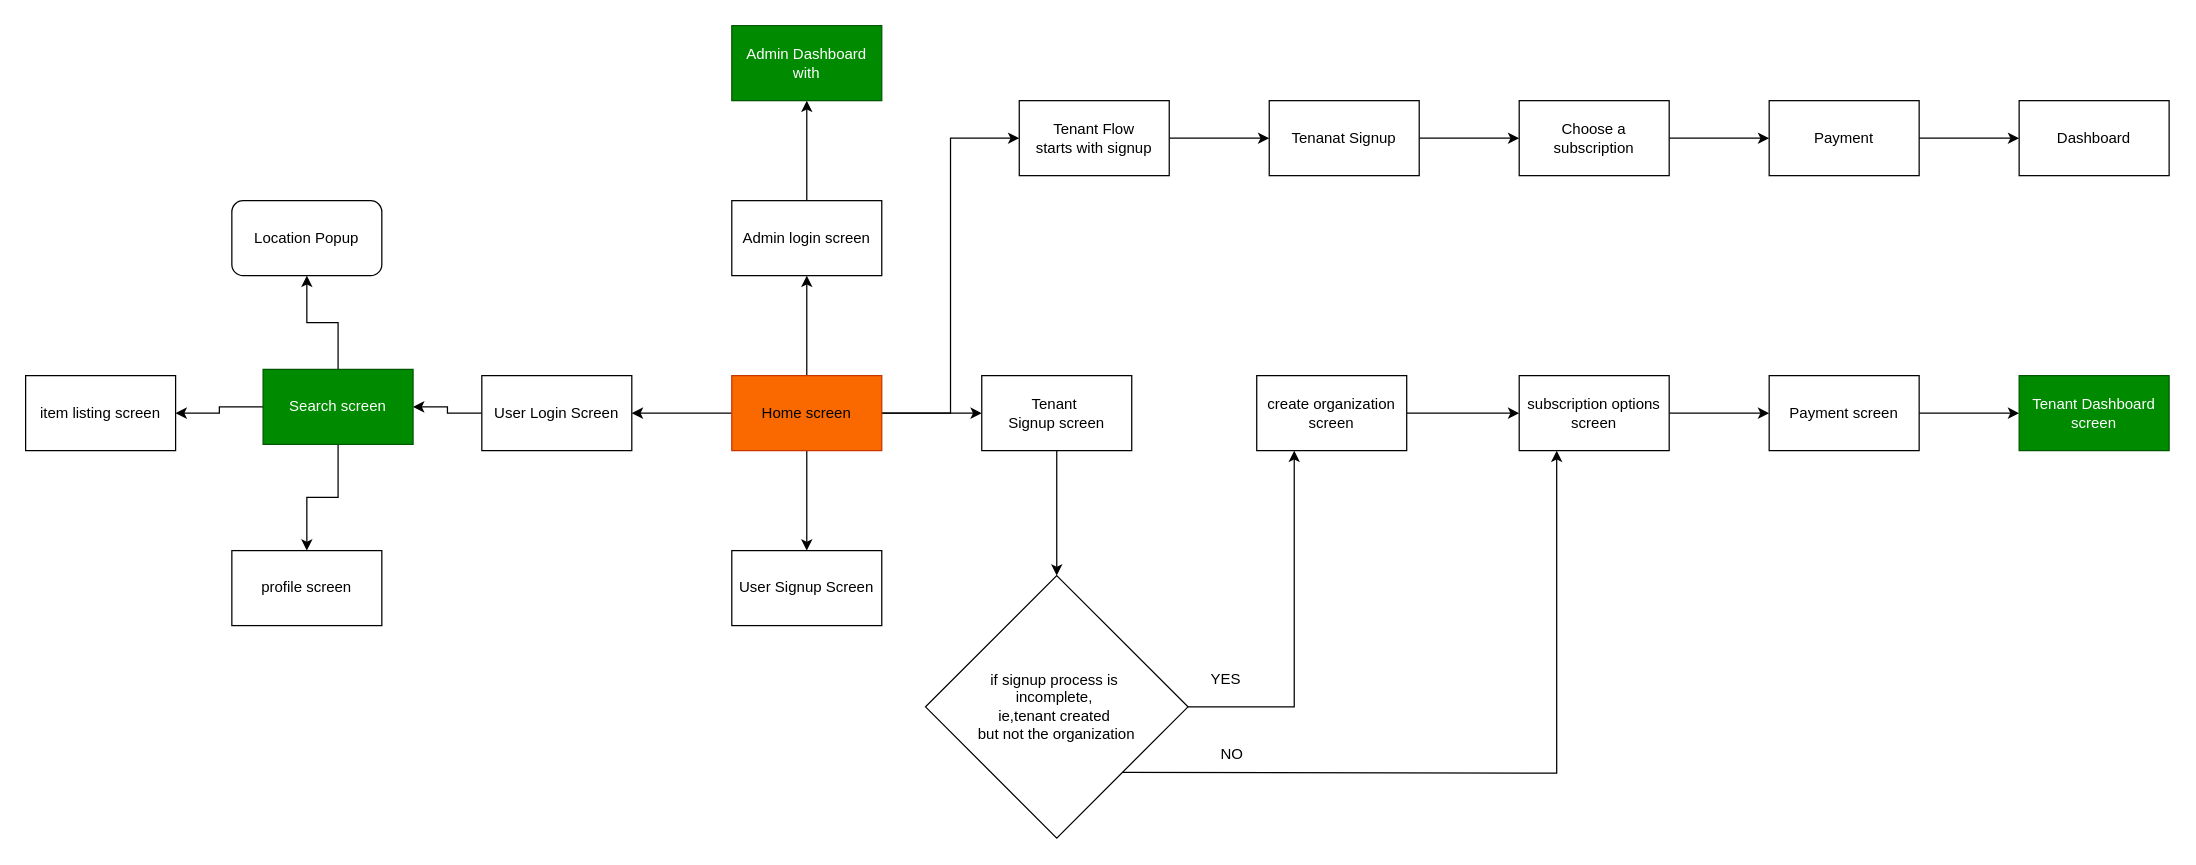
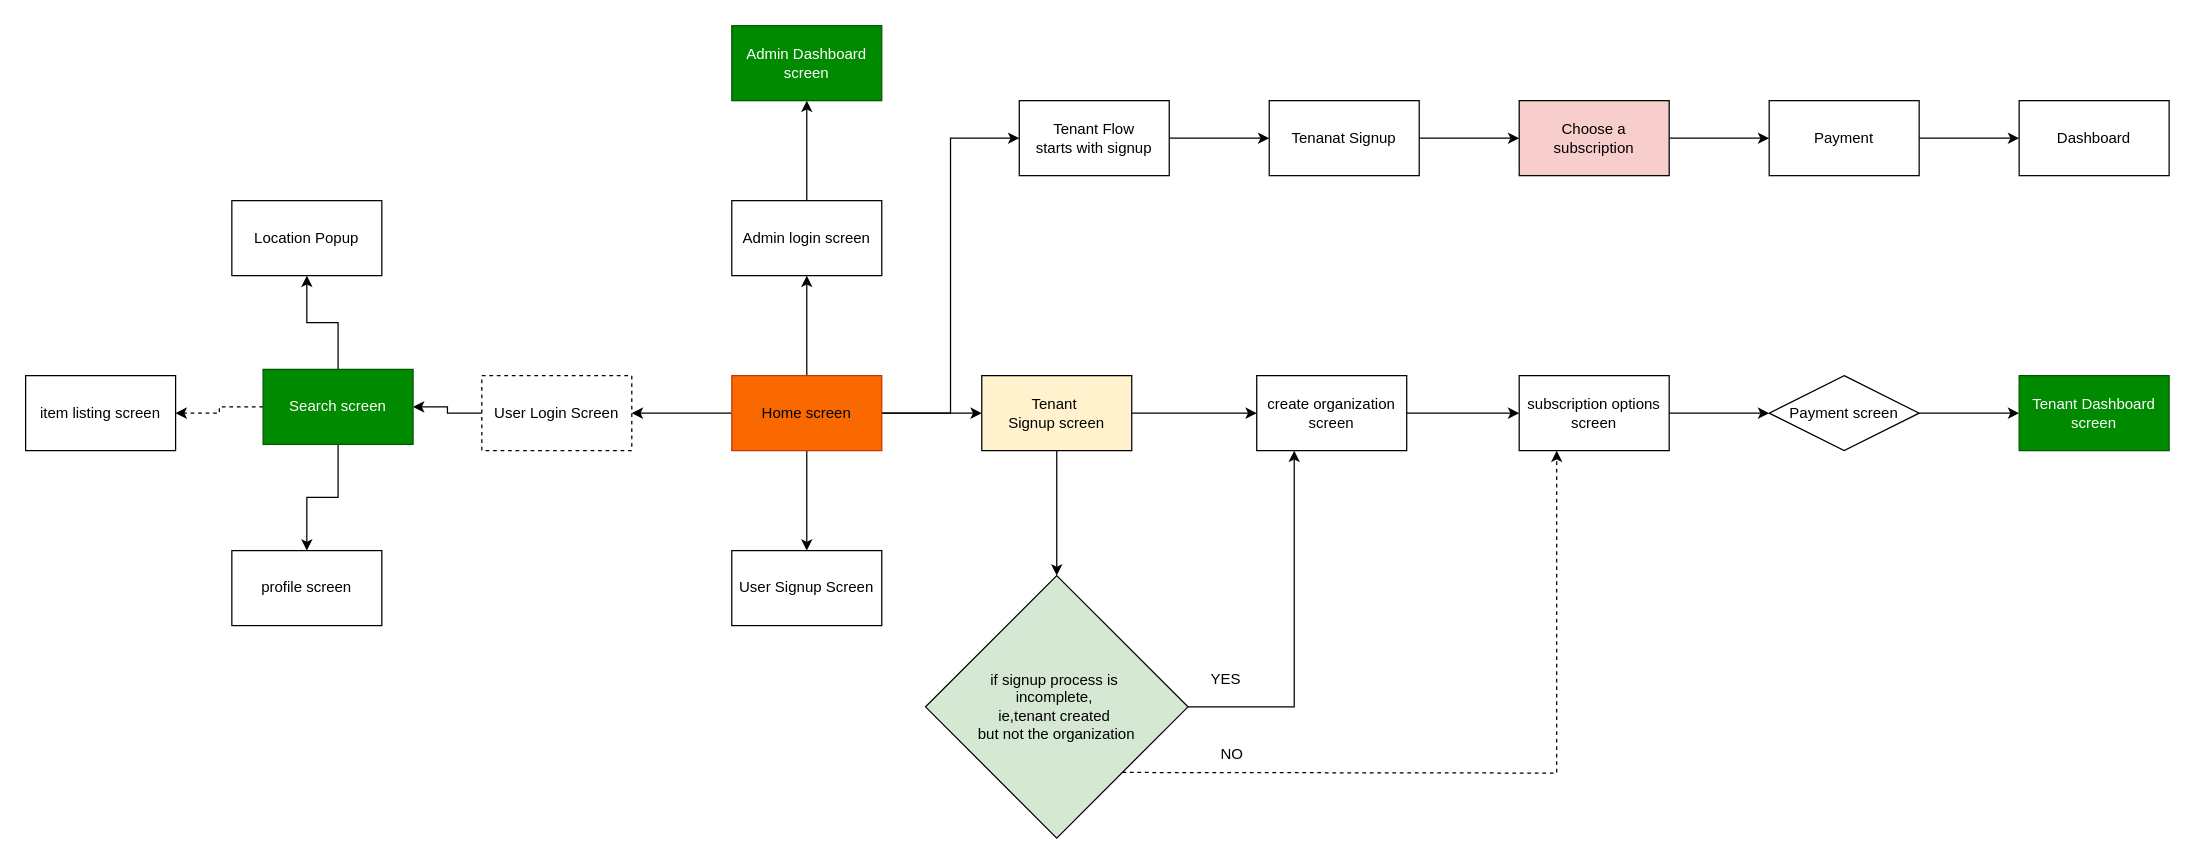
node "Admin Dashboard with": label "Admin Dashboard with" -> "Admin Dashboard screen"
node "Choose a subscription": fillcolor #ffffff -> #f8cecc
node "Location Popup": shape rounded rectangle -> rectangle
edge "Search screen" -> "item listing screen": style solid -> dashed
node "User Login Screen": style solid -> dashed
node "Tenant Signup screen": fillcolor #ffffff -> #fff2cc
edge "Tenant Signup screen" -> "create organization screen": added
node "Payment screen": shape rectangle -> diamond
node "if signup process is incomplete, ie,tenant created but not the organization": fillcolor #ffffff -> #d5e8d4
edge "if signup process is incomplete, ie,tenant created but not the organization" -> "subscription options screen": style solid -> dashed
